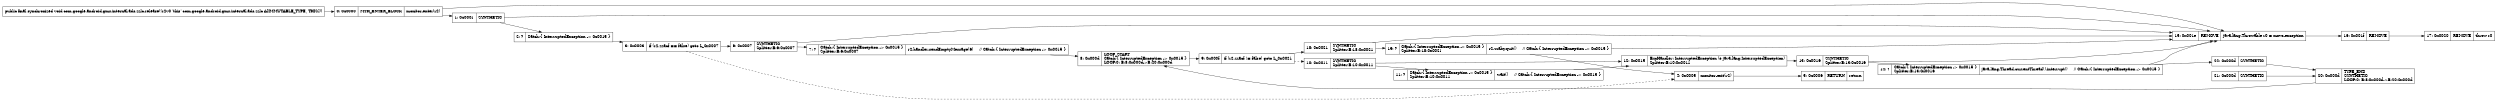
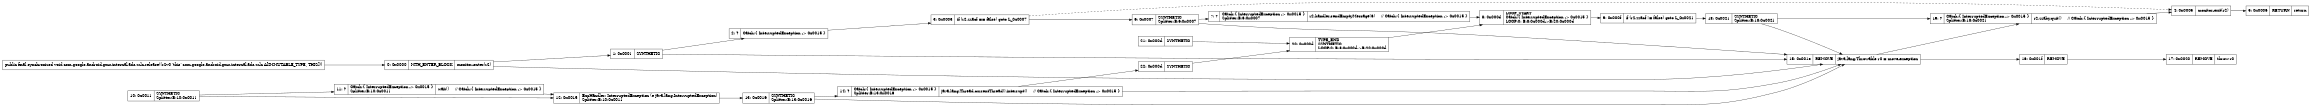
edge "19: ?" -> "15: 0x001e": reversed
edge "9: 0x000f" -> "10: 0x0011": removed
